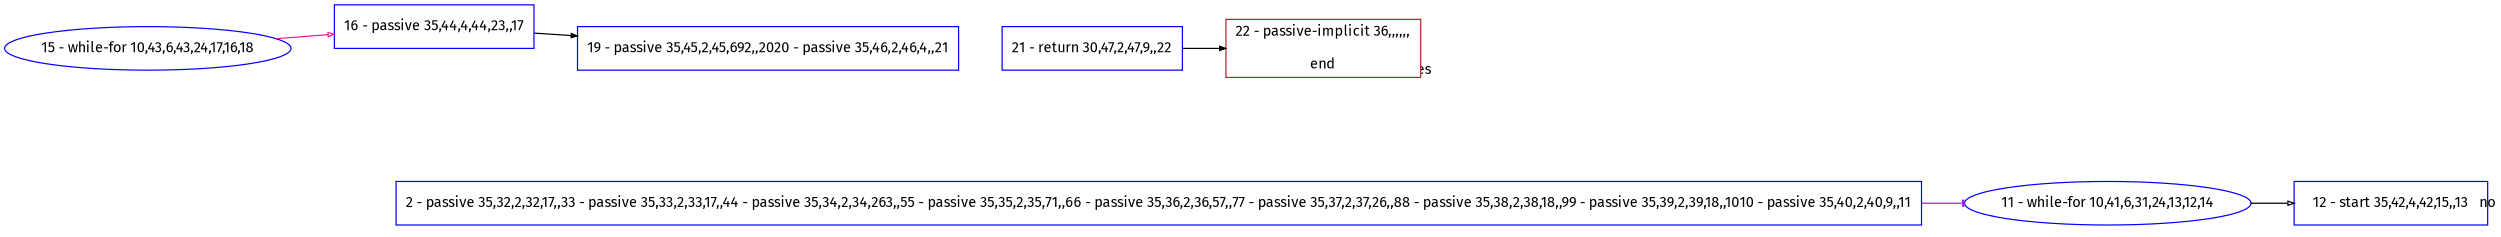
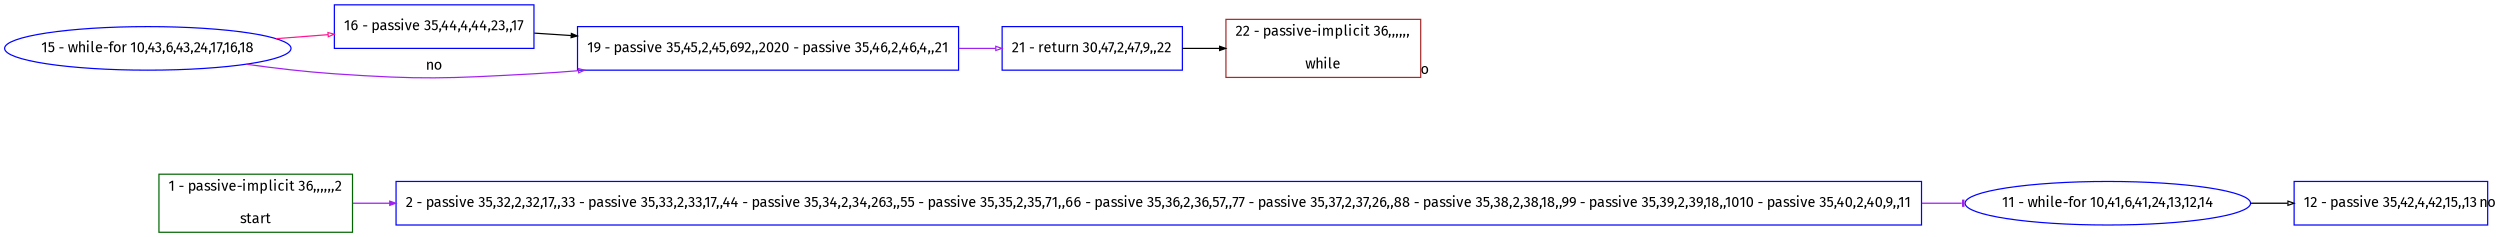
edge "19 - passive 35,45,2,45,692,,2020 - passive 35,46,2,46,4,,21" -> "21 - return 30,47,2,47,9,,22": added
node "22 - passive-implicit 36,,,,,, end": label "22 - passive-implicit 36,,,,,, end" -> "22 - passive-implicit 36,,,,,, while"
edge "15 - while-for 10,43,6,43,24,17,16,18" -> "16 - passive 35,44,4,44,23,,17": label "yes" -> "no"
edge "15 - while-for 10,43,6,43,24,17,16,18" -> "19 - passive 35,45,2,45,692,,2020 - passive 35,46,2,46,4,,21": added, label "no"
node "1 - passive-implicit 36,,,,,,2 start": added
node "11 - while-for 10,41,6,31,24,13,12,14": label "11 - while-for 10,41,6,31,24,13,12,14" -> "11 - while-for 10,41,6,41,24,13,12,14"
node "12 - start 35,42,4,42,15,,13": label "12 - start 35,42,4,42,15,,13" -> "12 - passive 35,42,4,42,15,,13"
